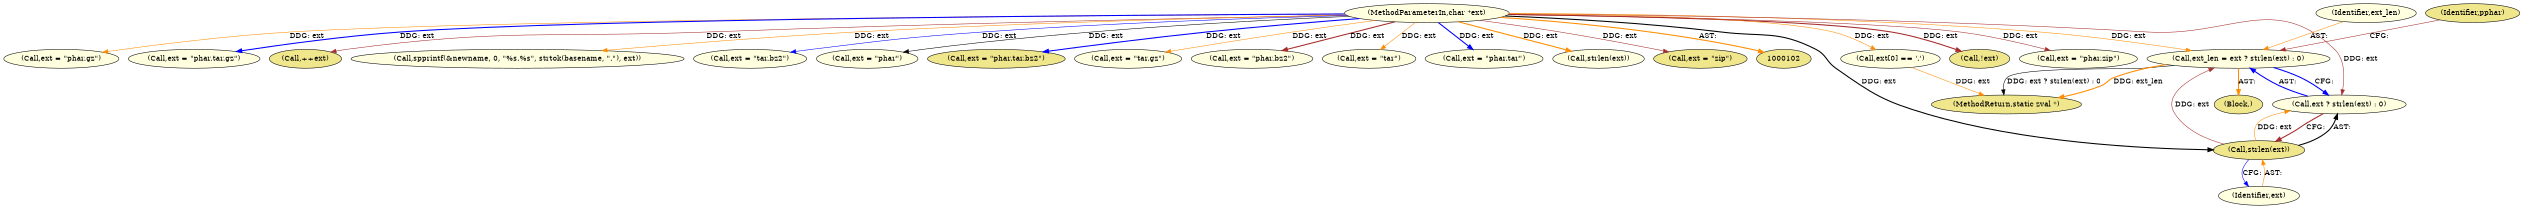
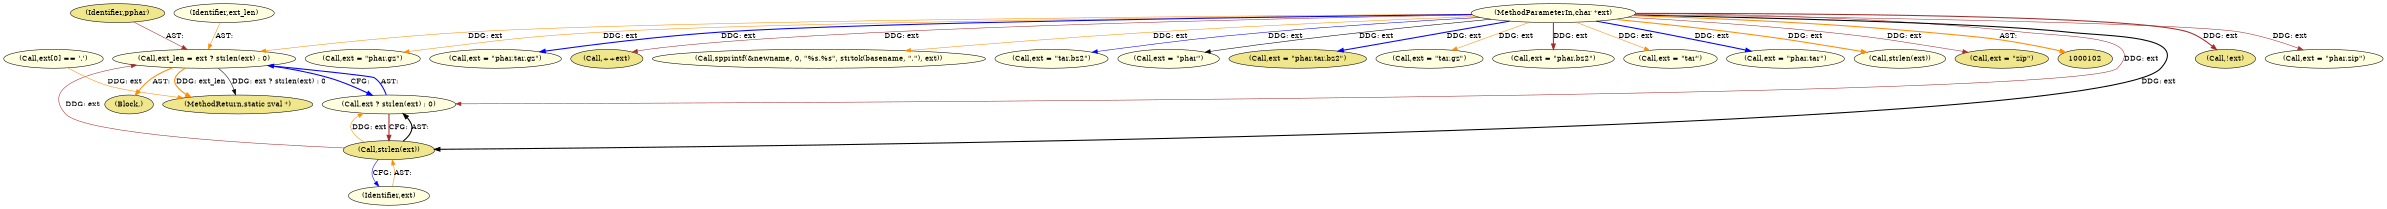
edge "(MethodParameterIn,char *ext)" -> "(Call,ext[0] == '.')": removed, label "DDG: ext"
edge "(Identifier,pphar)" -> "(Call,ext_len = ext ? strlen(ext) : 0)": label "CFG: " -> "AST: "
